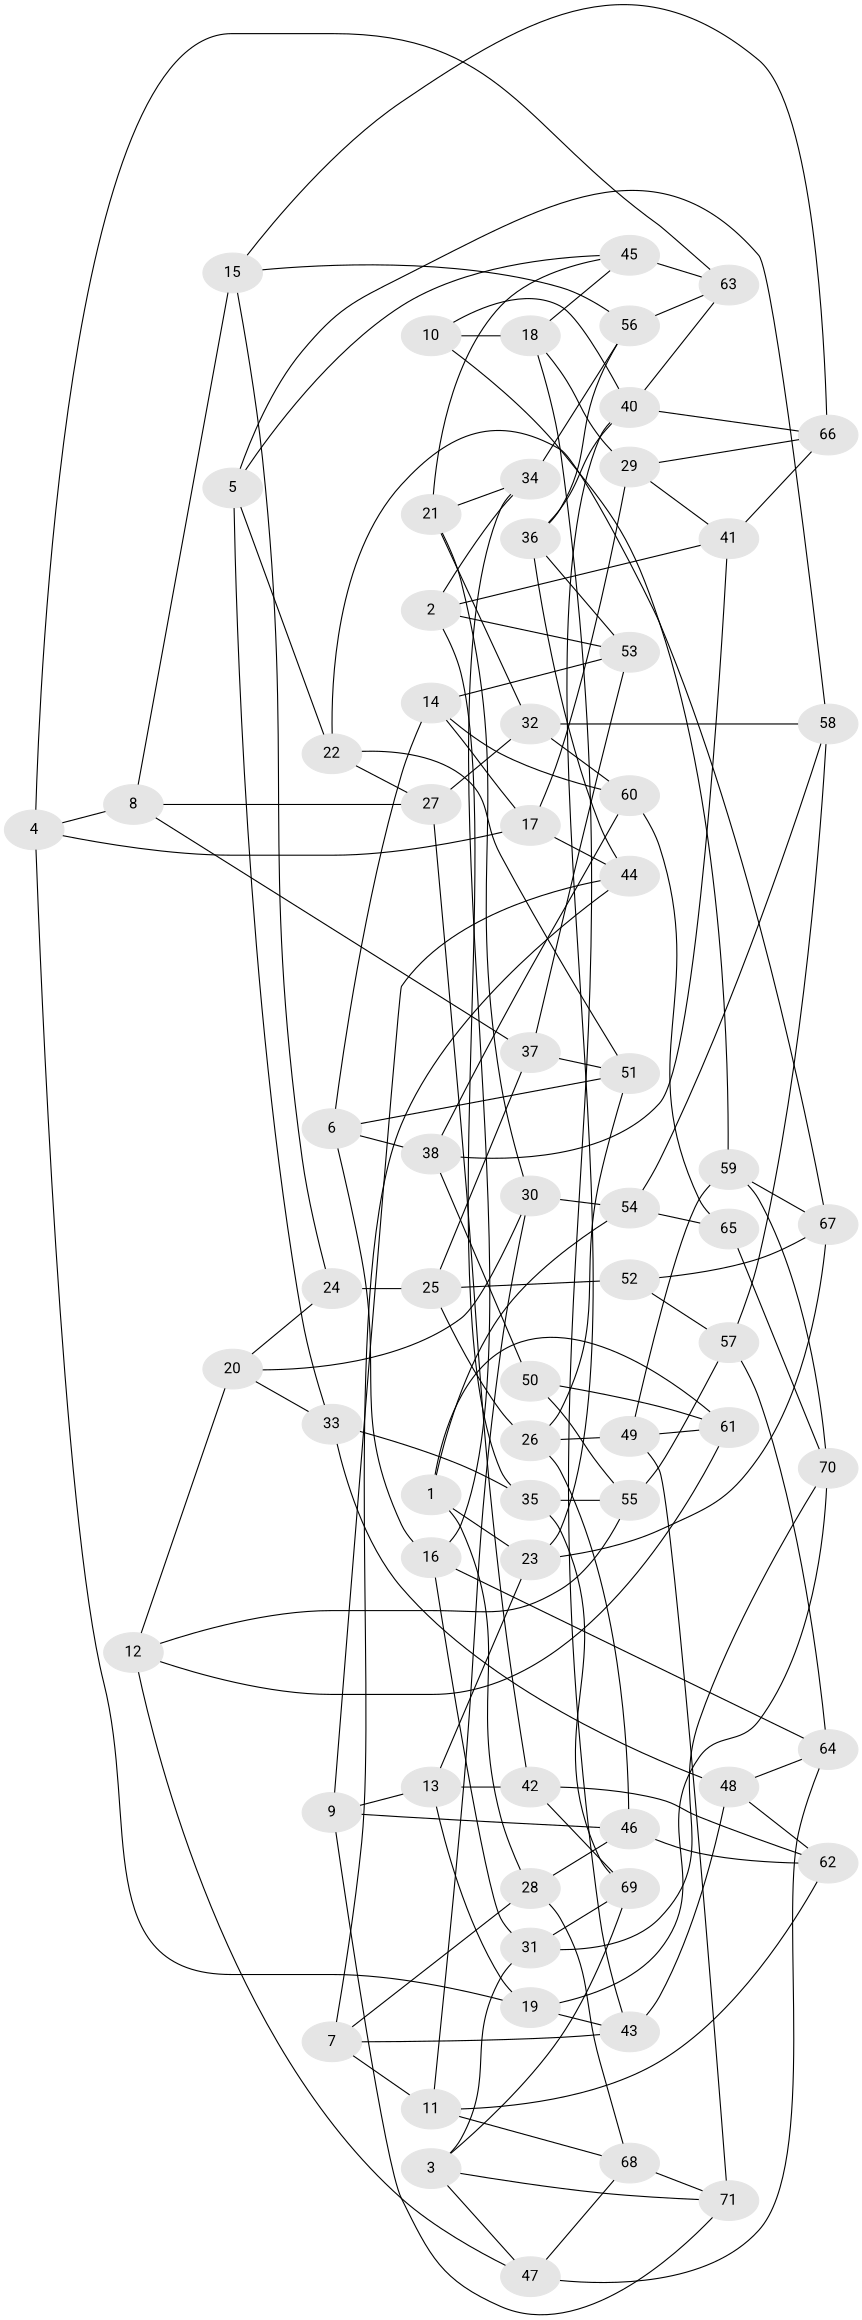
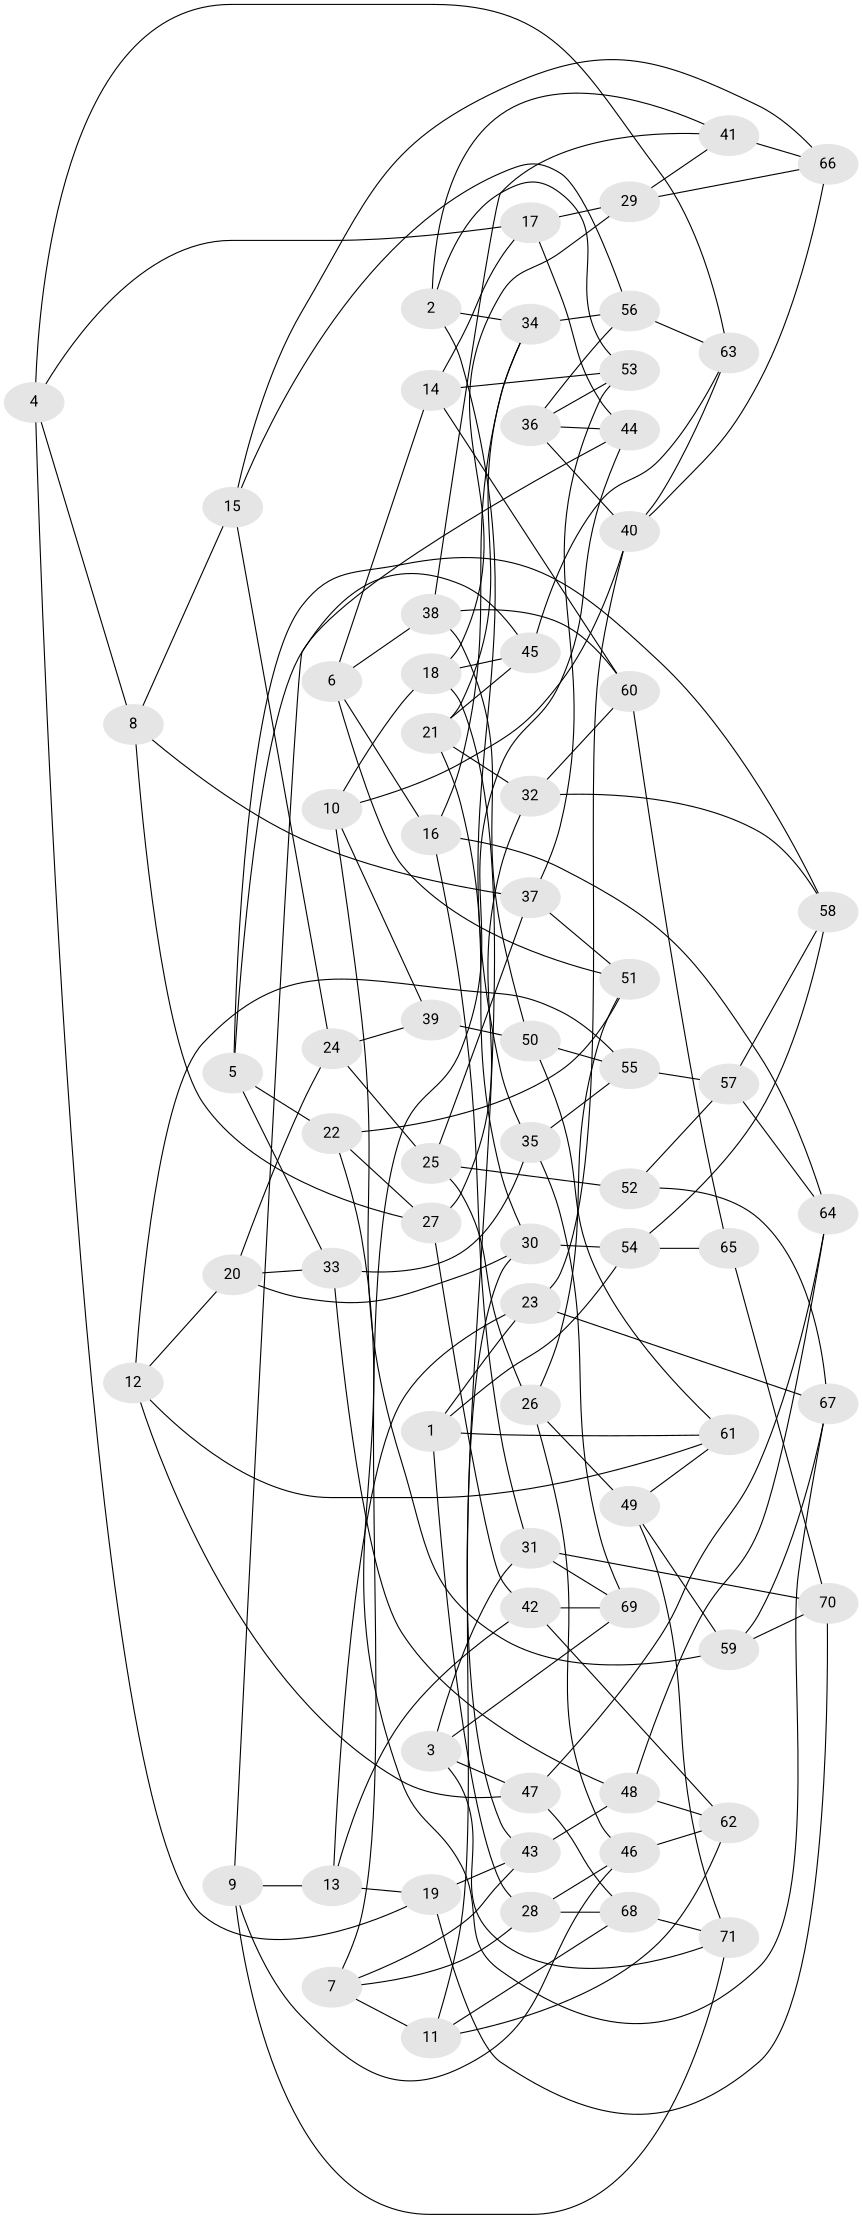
node "39": added
